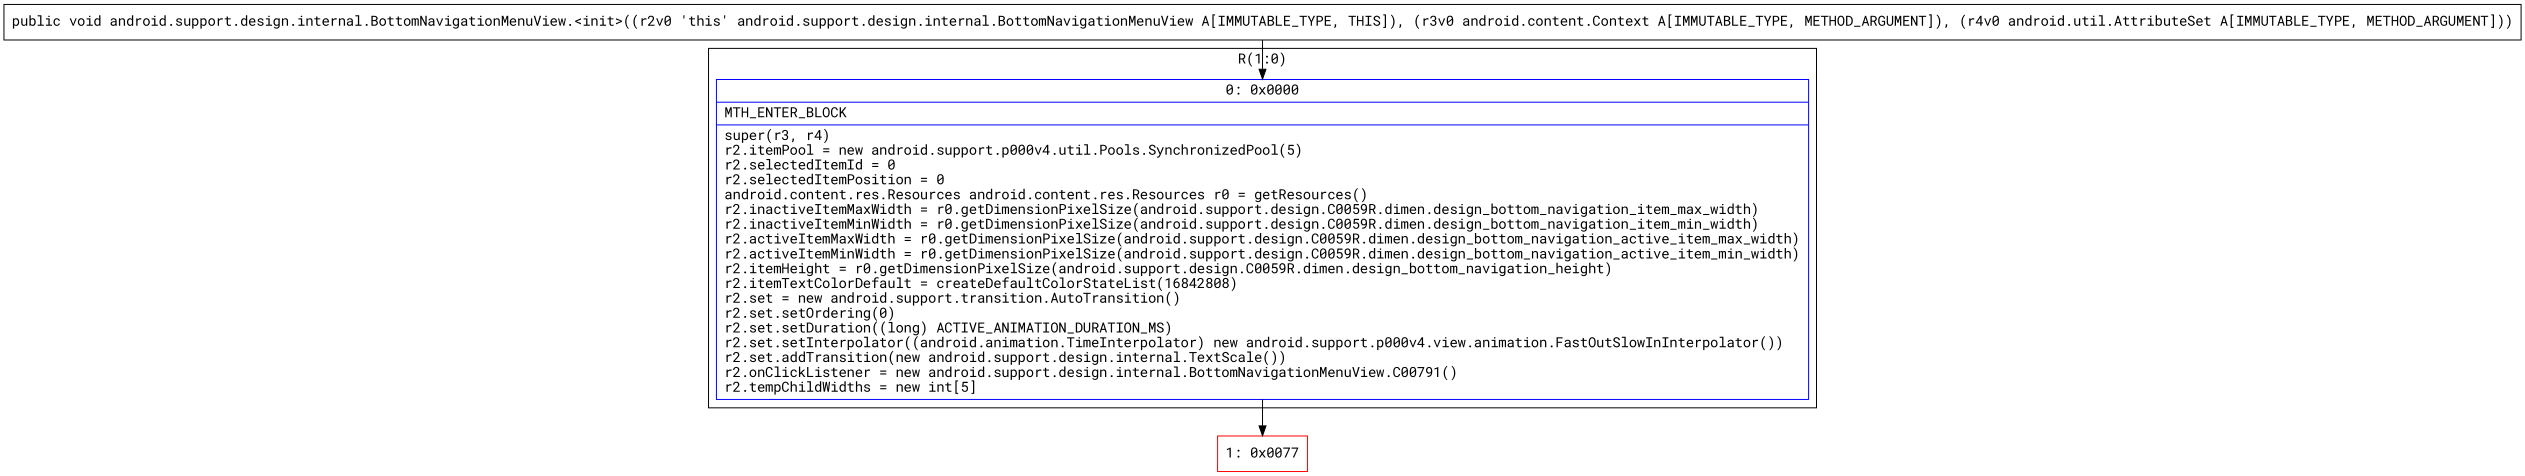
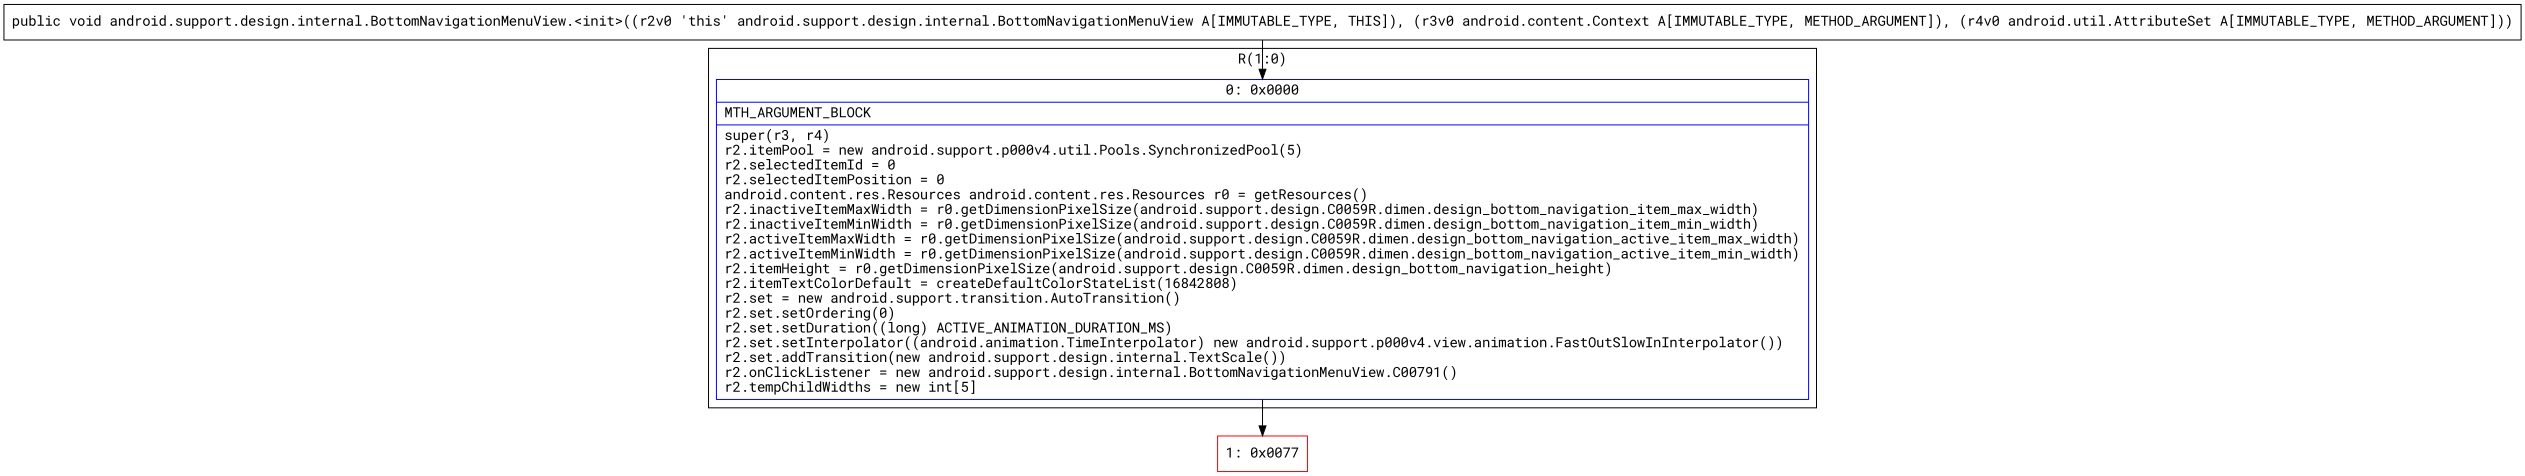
node "0: 0x0000": text "MTH_ENTER_BLOCK" -> "MTH_ARGUMENT_BLOCK"
